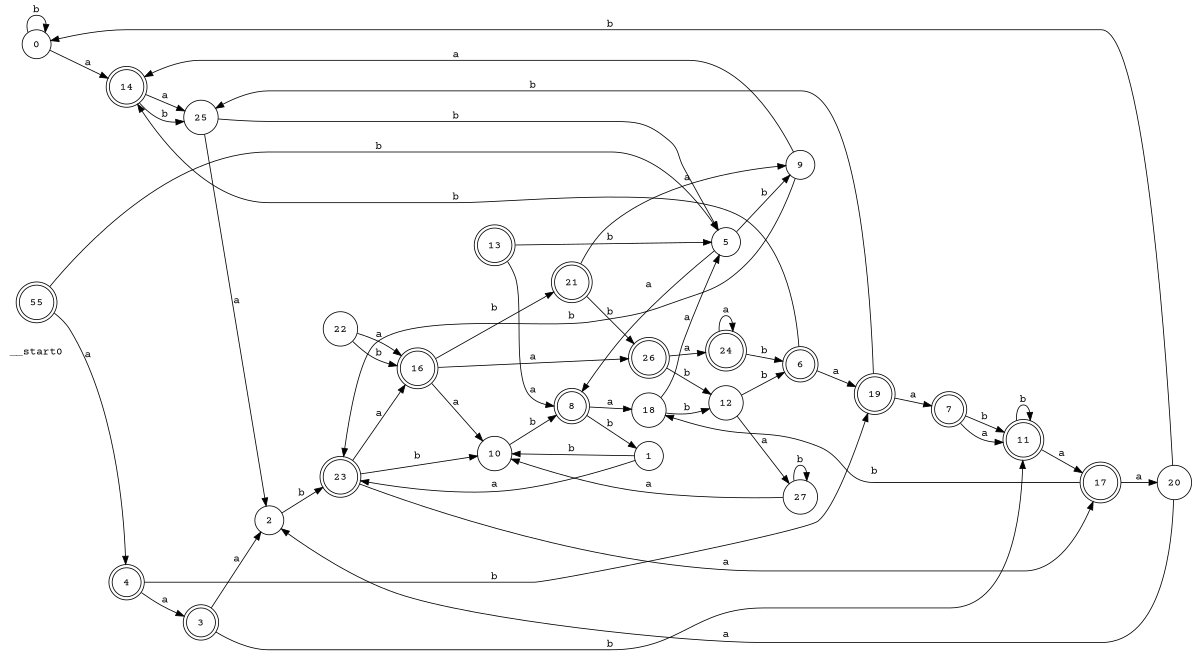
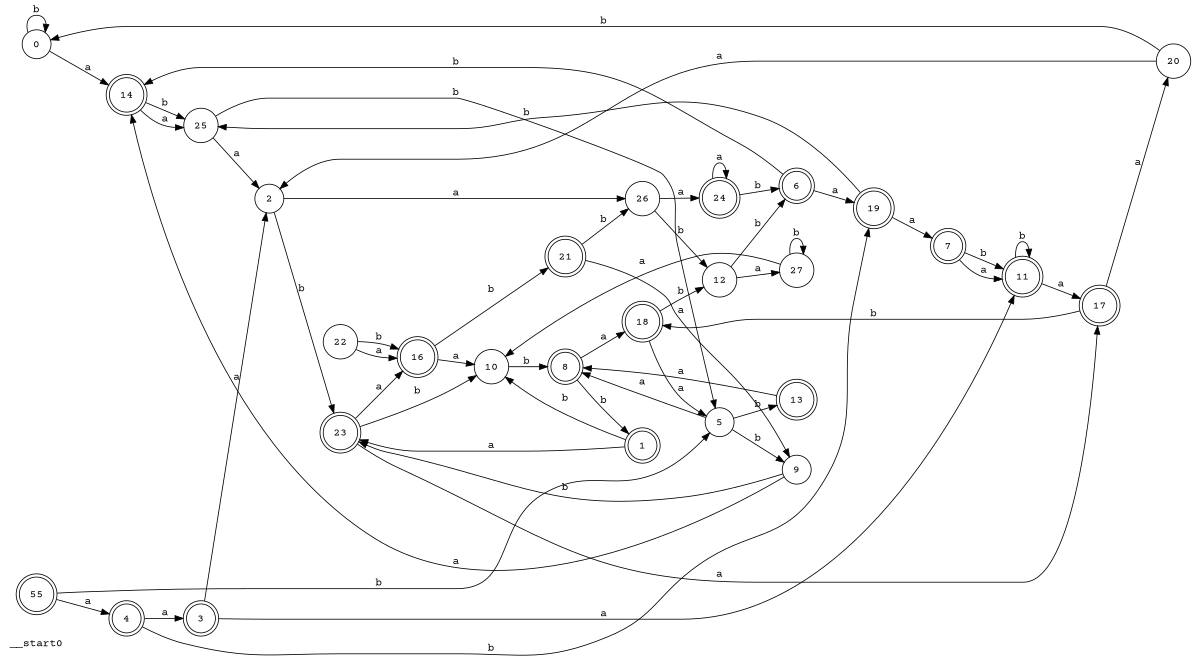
edge "13" -> "5": reversed
node "26": shape doublecircle -> circle
edge "16" -> "26": now "2" -> "26"
node "18": shape circle -> doublecircle
node "1": shape circle -> doublecircle
edge "3" -> "11": label "b" -> "a"
